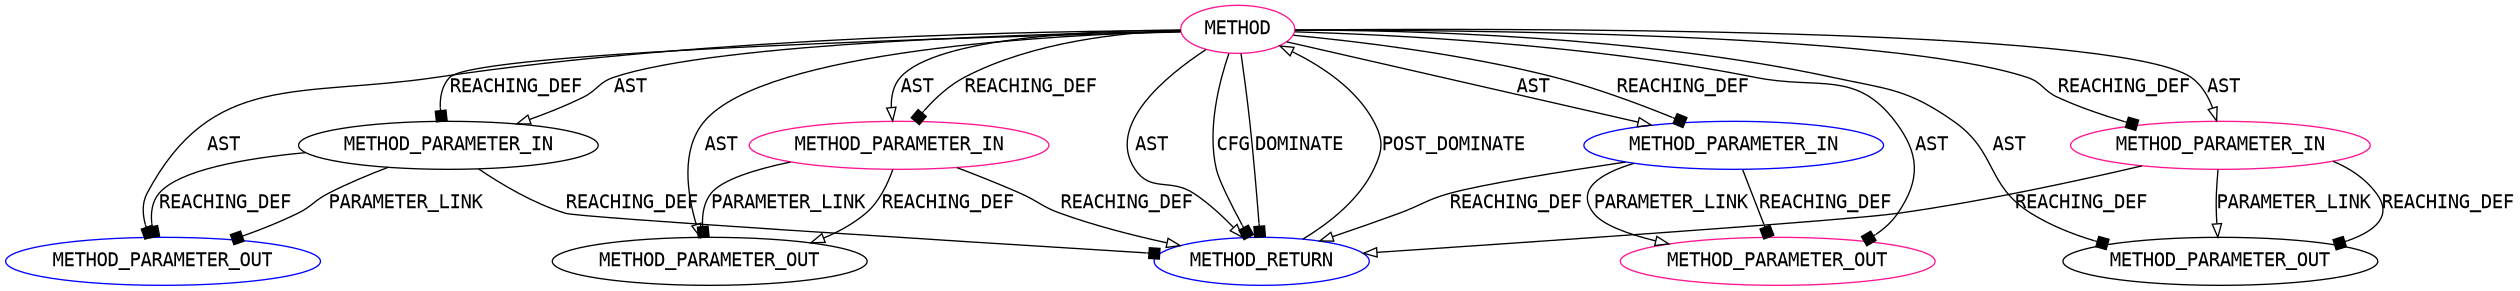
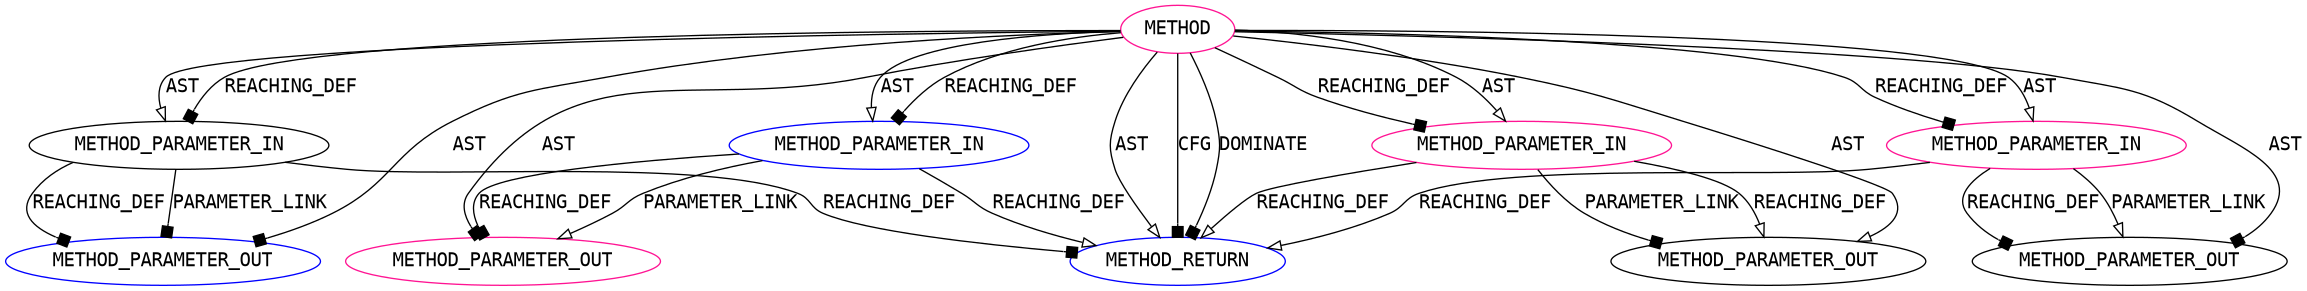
edge "METHOD_RETURN" -> "METHOD": removed, label "POST_DOMINATE"
